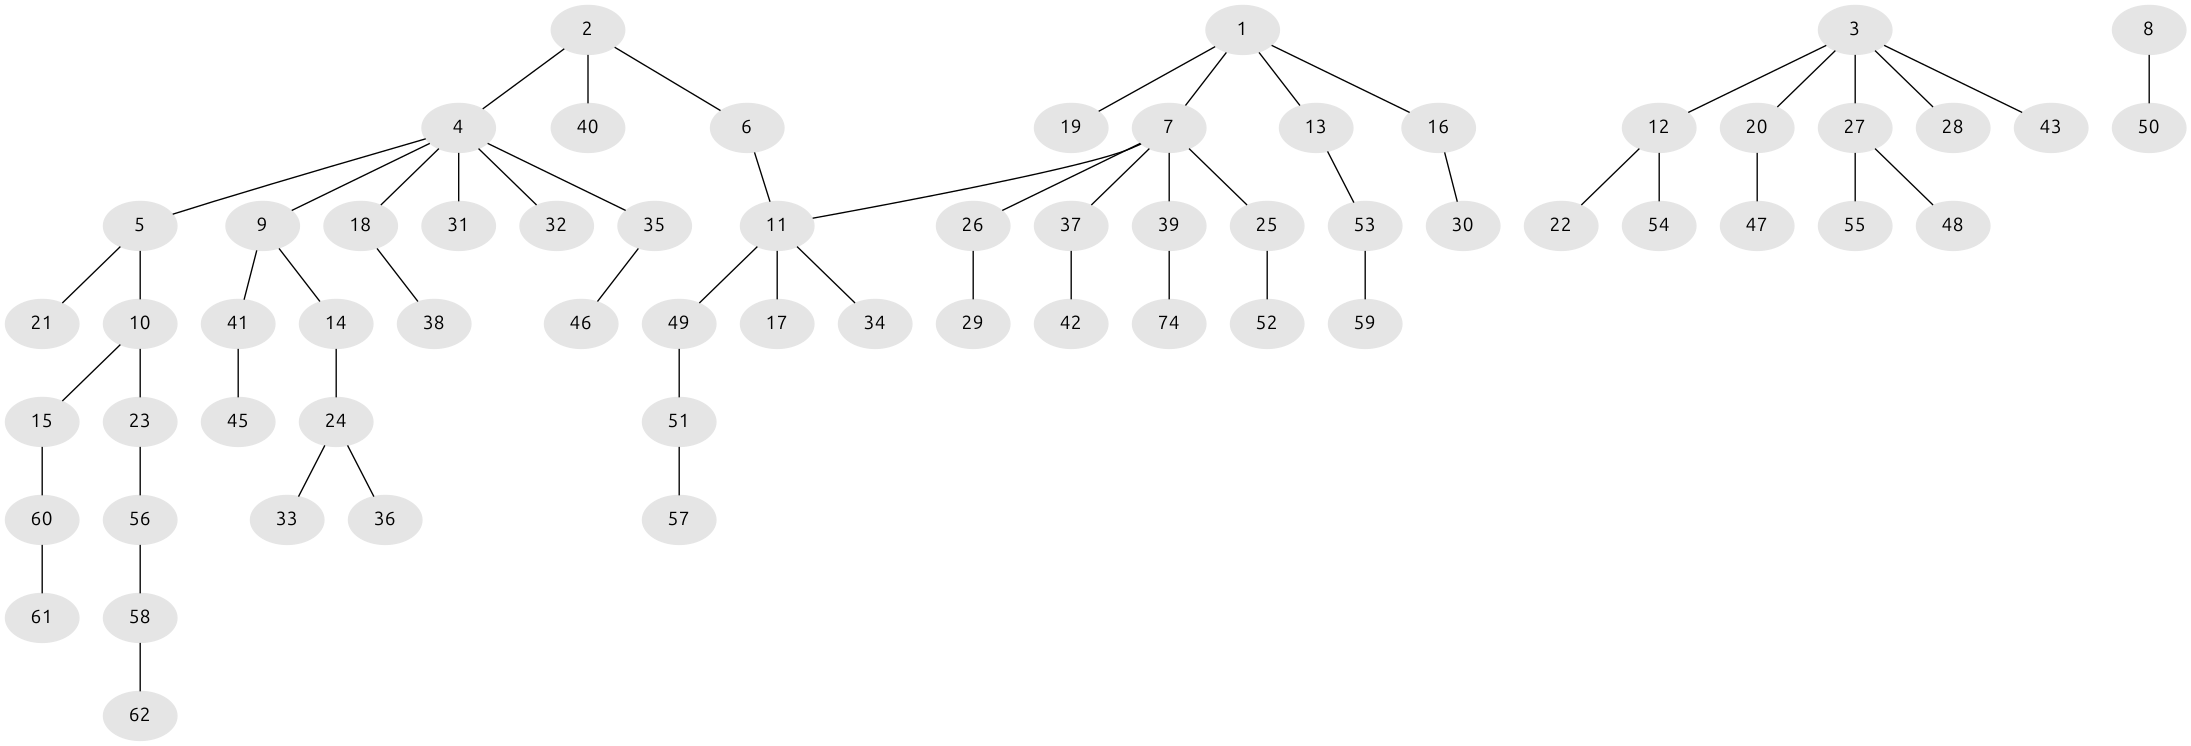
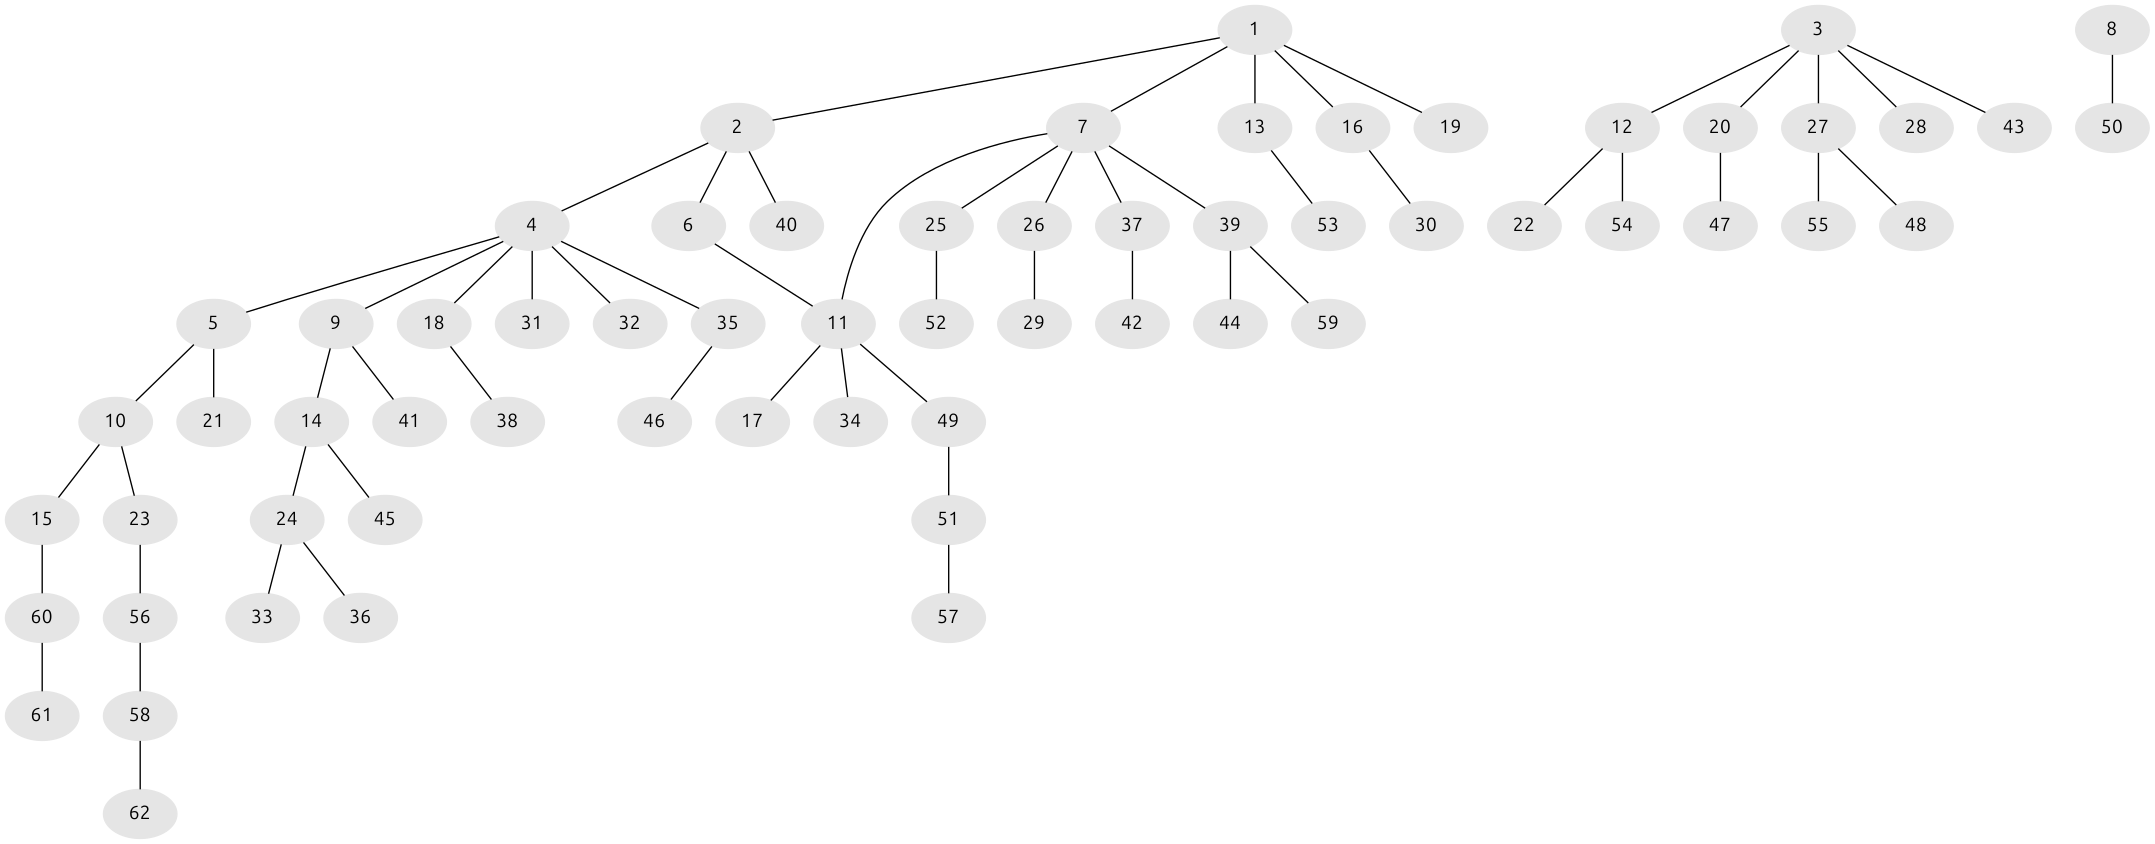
edge "1" -- "2": added
edge "53" -- "59": now "39" -- "59"
node "74": label "74" -> "44"
edge "41" -- "45": now "14" -- "45"
